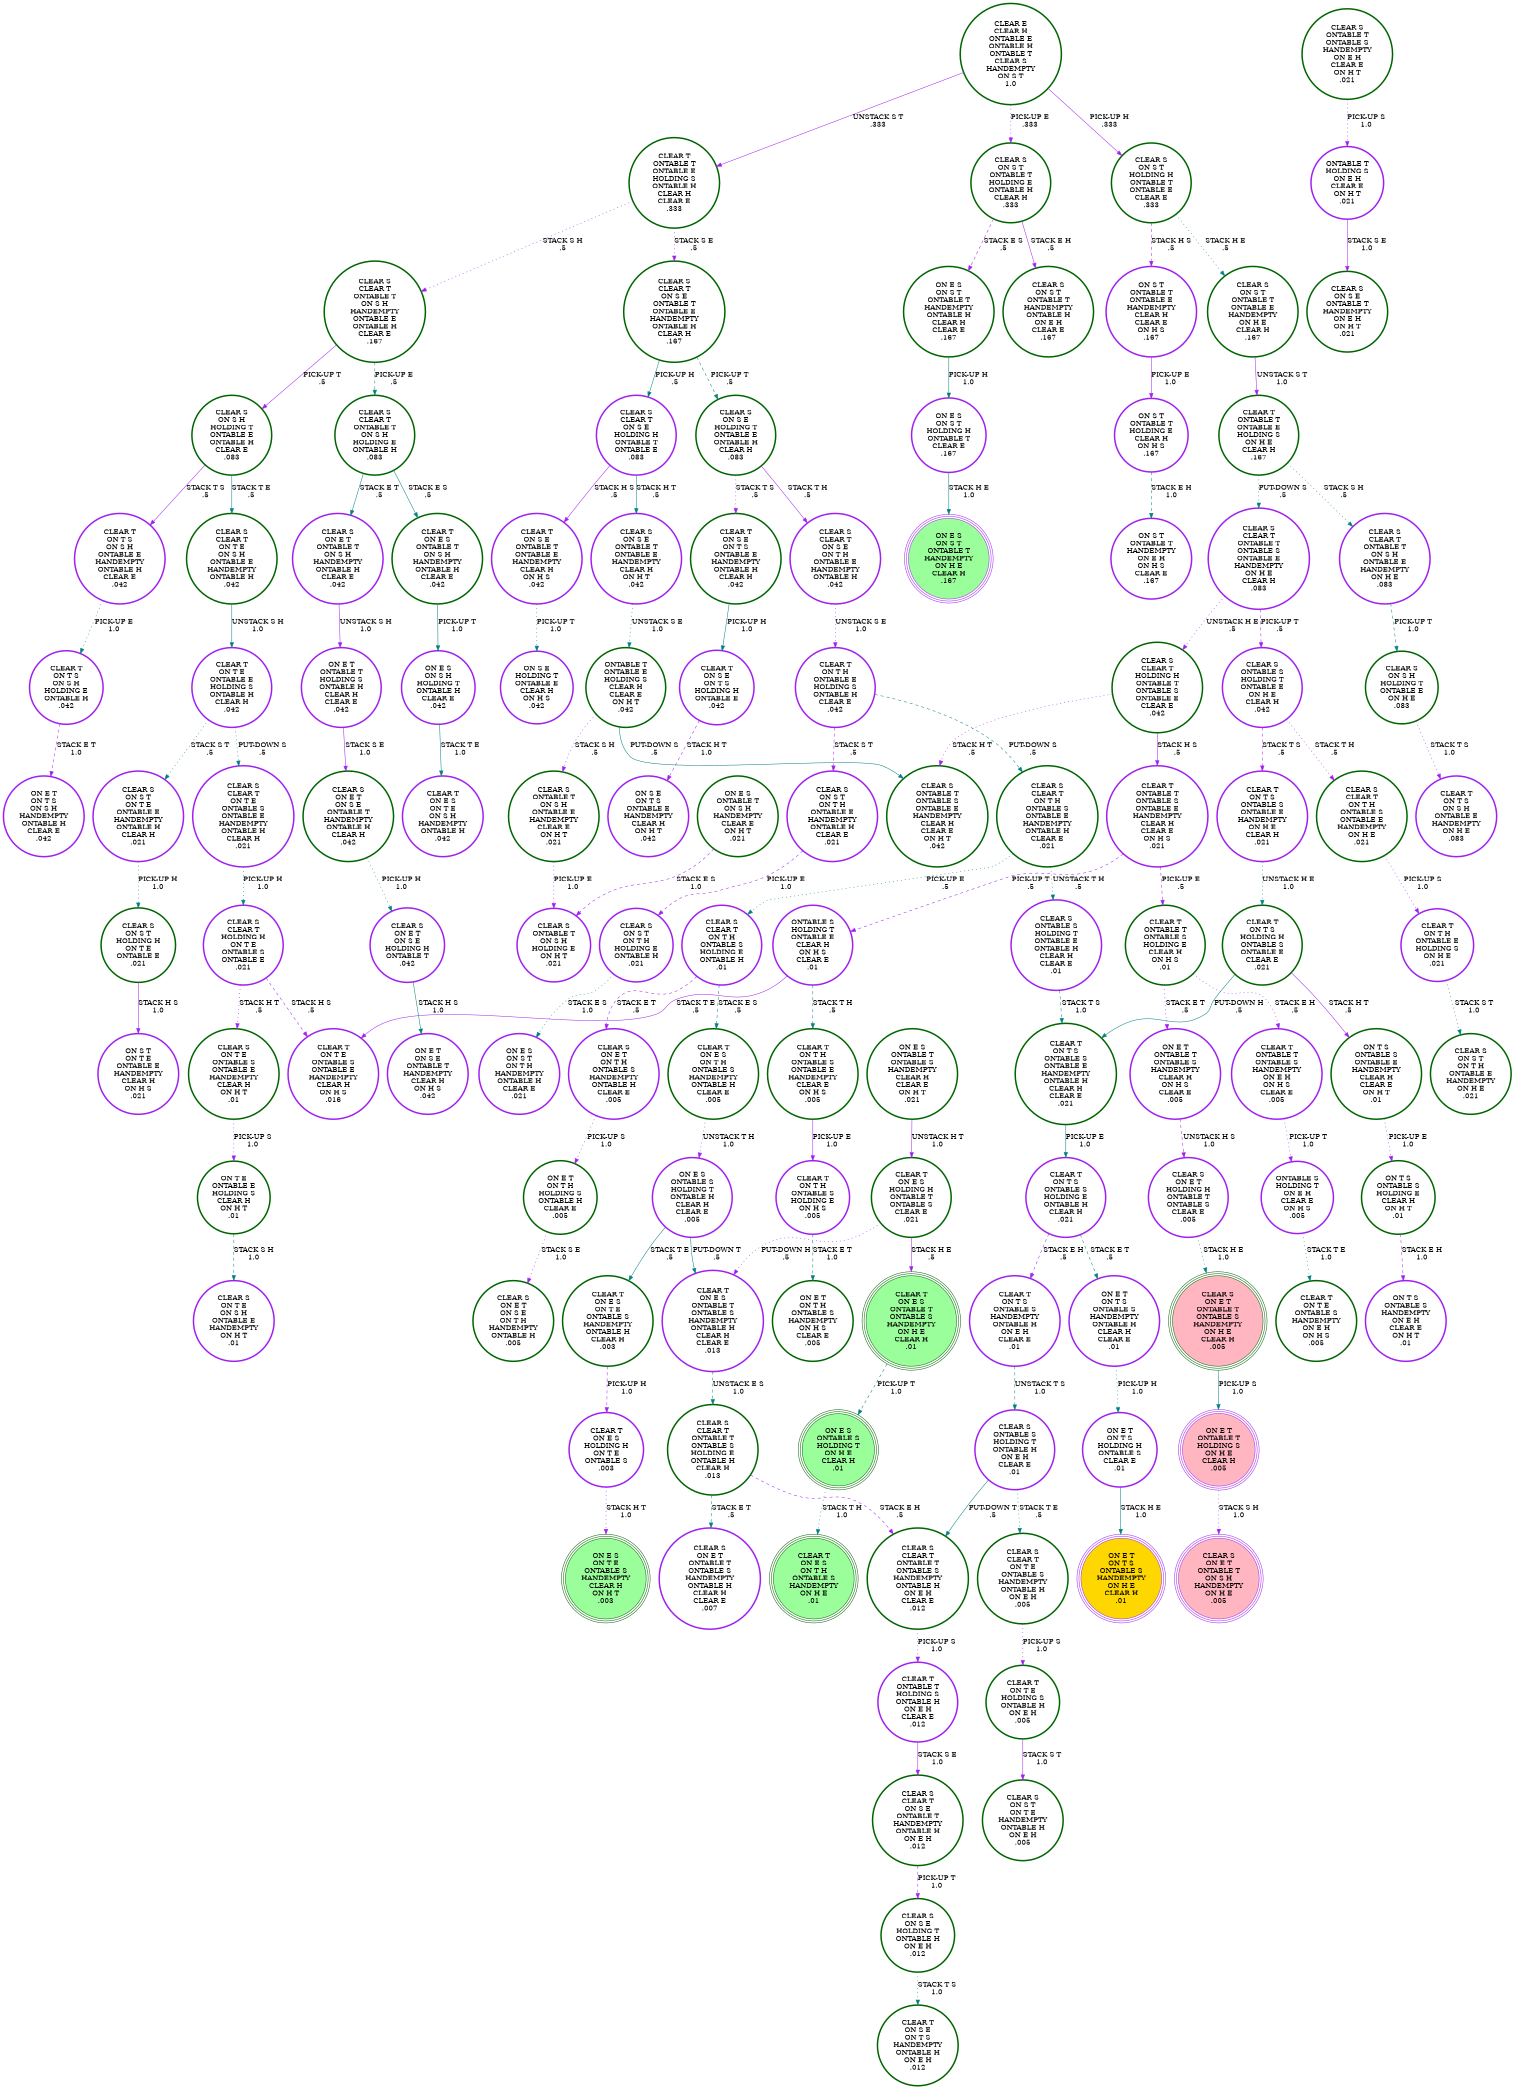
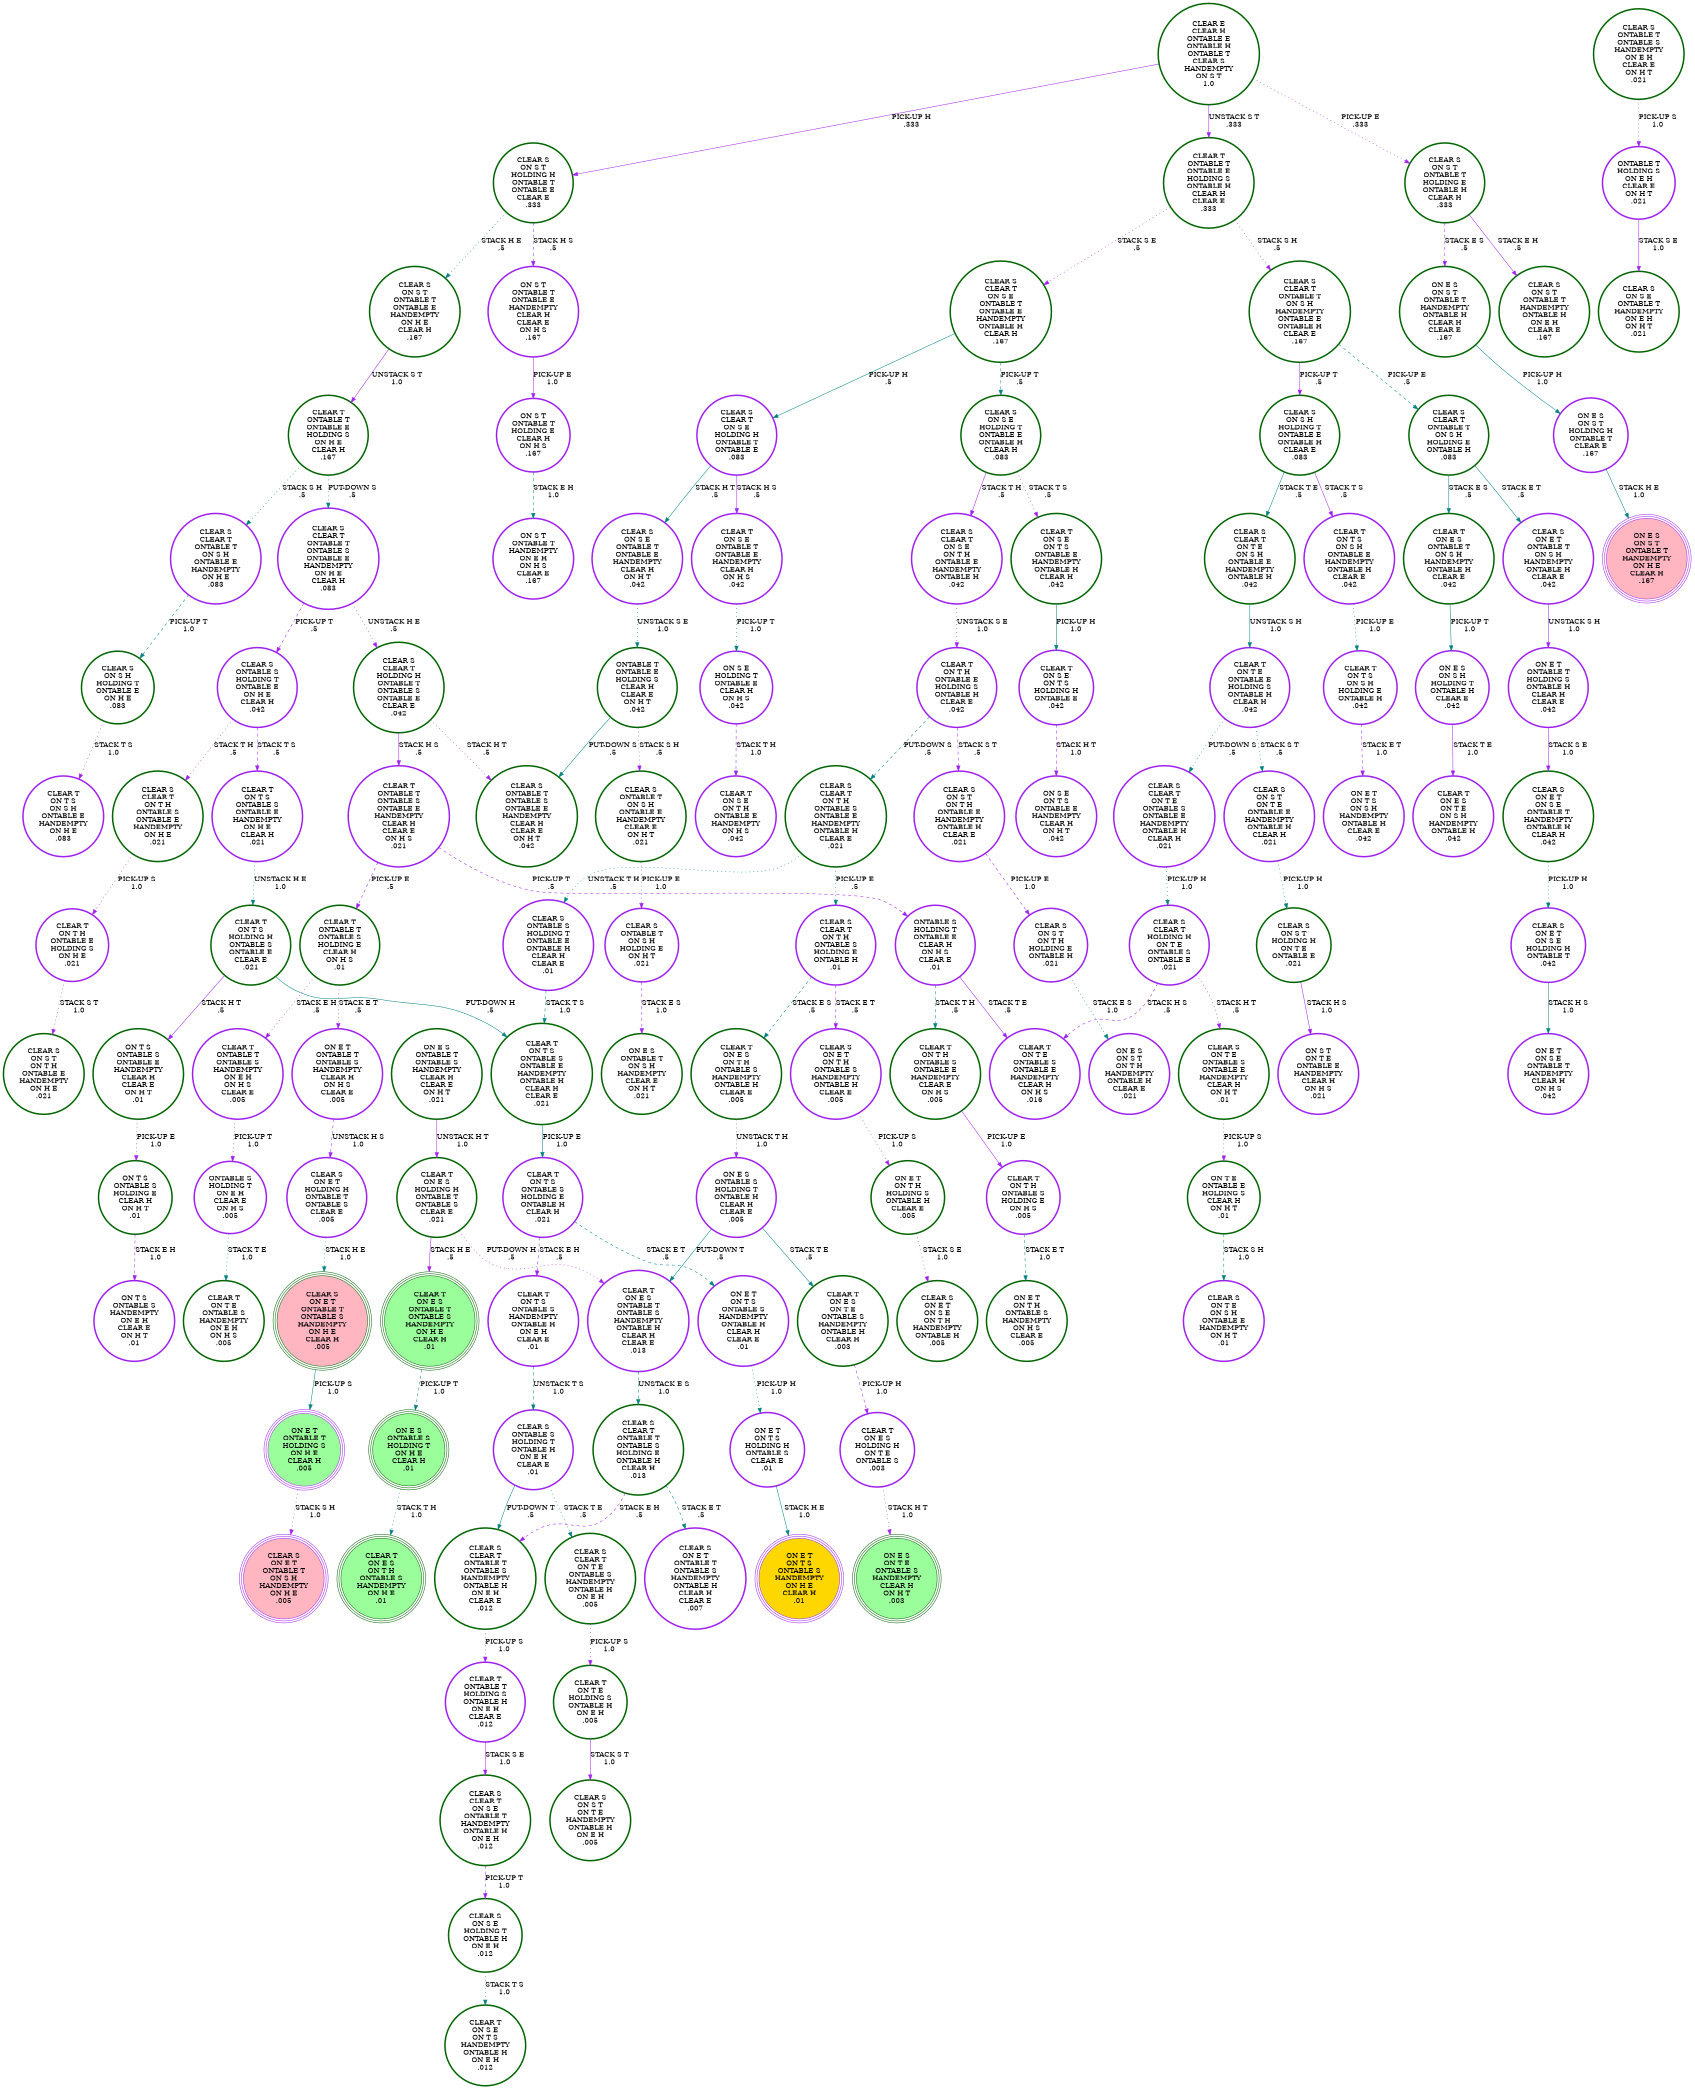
node "ON E S ON S T ONTABLE T HANDEMPTY ON H E CLEAR H .167": fillcolor palegreen1 -> lightpink
edge "ON E S ON S H HOLDING T ONTABLE H CLEAR E .042" -> "CLEAR T ON E S ON T E ON S H HANDEMPTY ONTABLE H .042": color teal -> purple
node "CLEAR T ON S E ON T H ONTABLE E HANDEMPTY ON H S .042": added
edge "ON E S ONTABLE T ON S H HANDEMPTY CLEAR E ON H T .021" -> "CLEAR S ONTABLE T ON S H HOLDING E ON H T .021": reversed
edge "CLEAR T ON T H ONTABLE E HOLDING S ON H E .021" -> "CLEAR S ON S T ON T H ONTABLE E HANDEMPTY ON H E .021": color teal -> purple
node "ON E T ONTABLE T HOLDING S ON H E CLEAR H .005": fillcolor lightpink -> palegreen1
